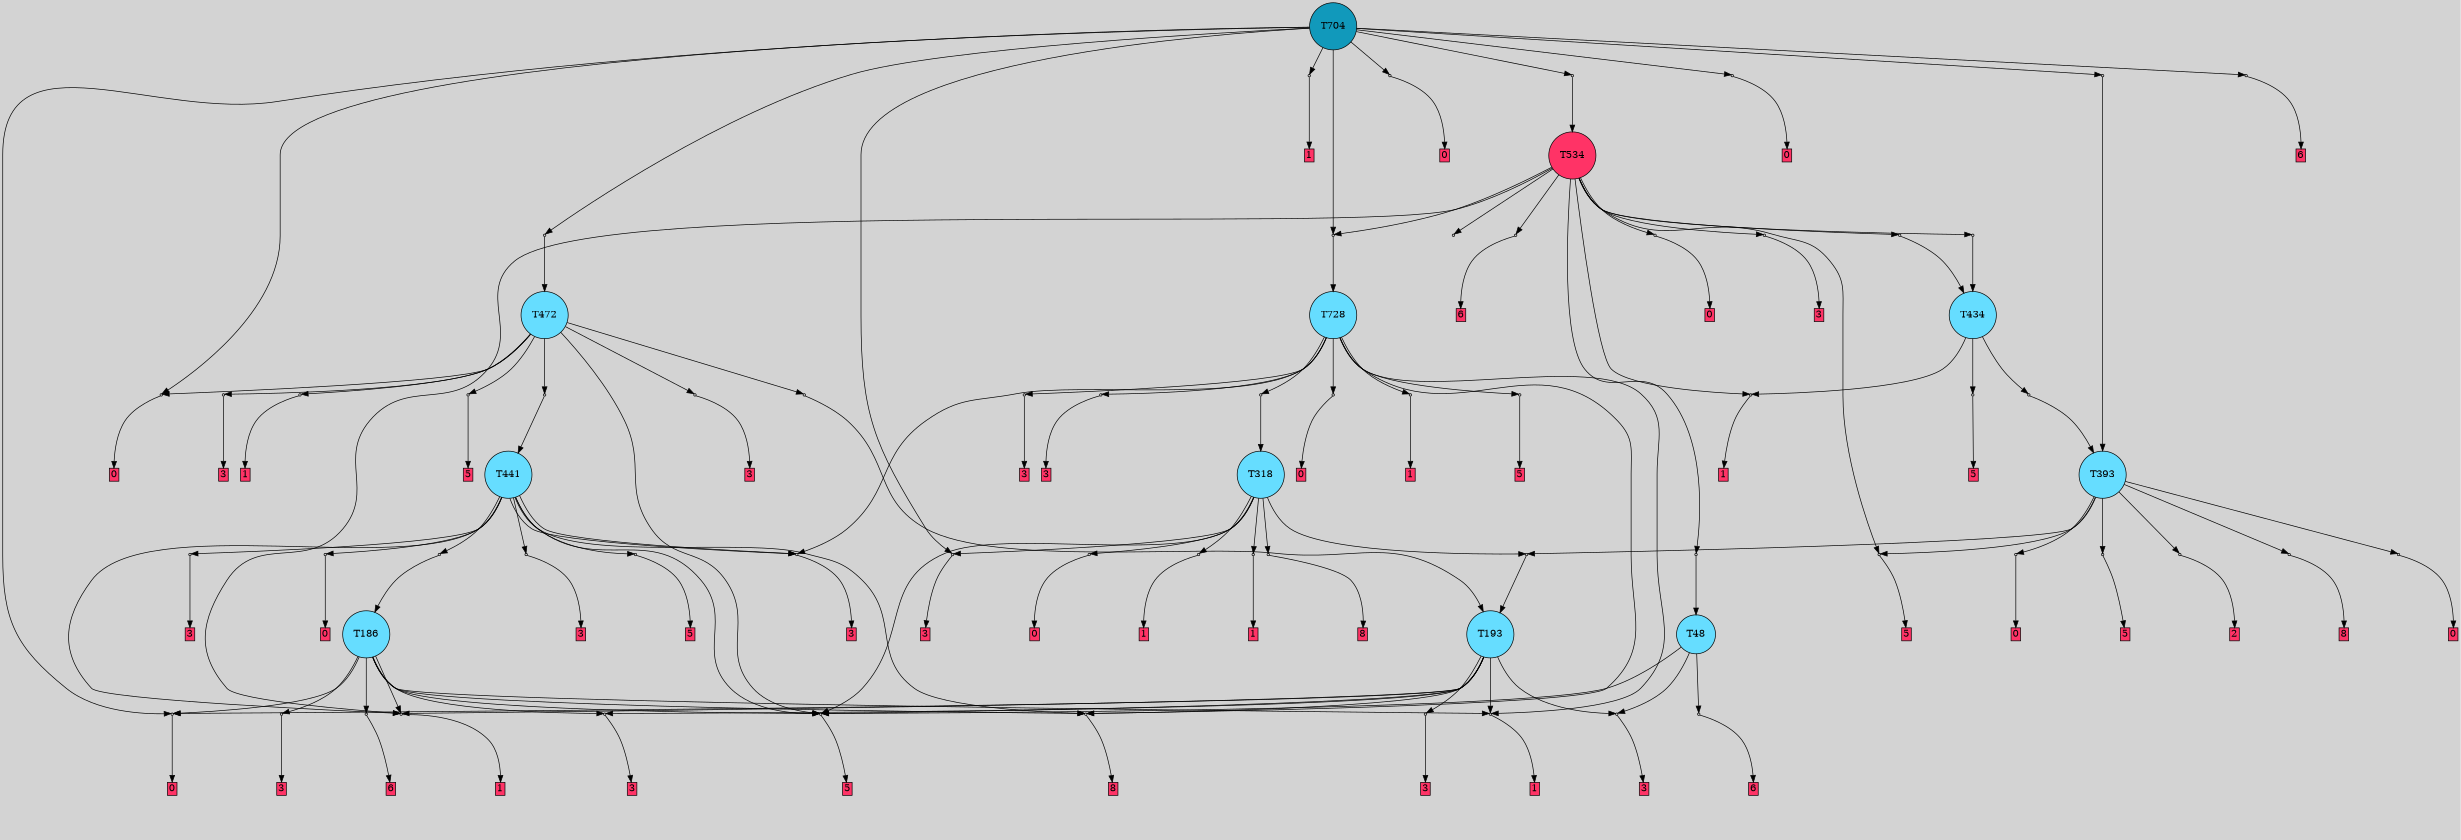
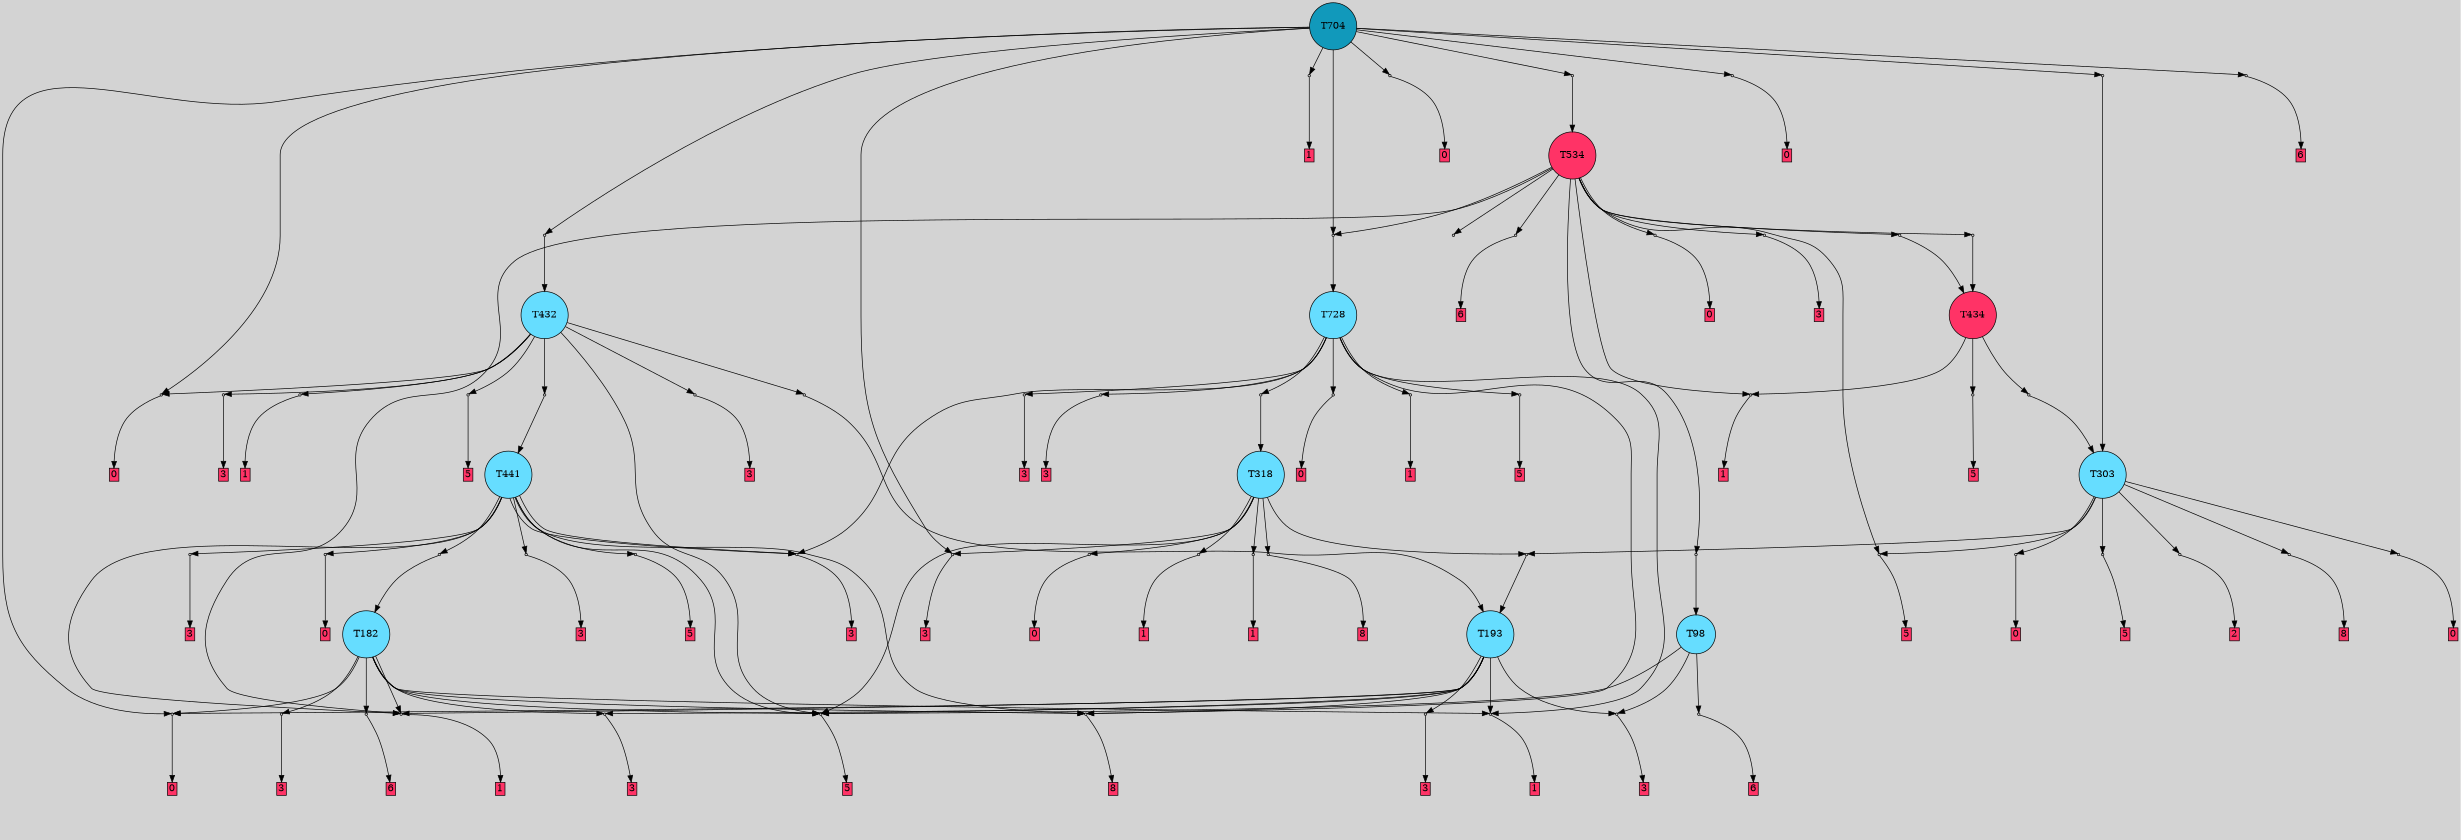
node "T472": label "T472" -> "T432"
node "T434": fillcolor #66ddff -> #ff3366
node "T393": label "T393" -> "T303"
node "T186": label "T186" -> "T182"
node "T48": label "T48" -> "T98"
